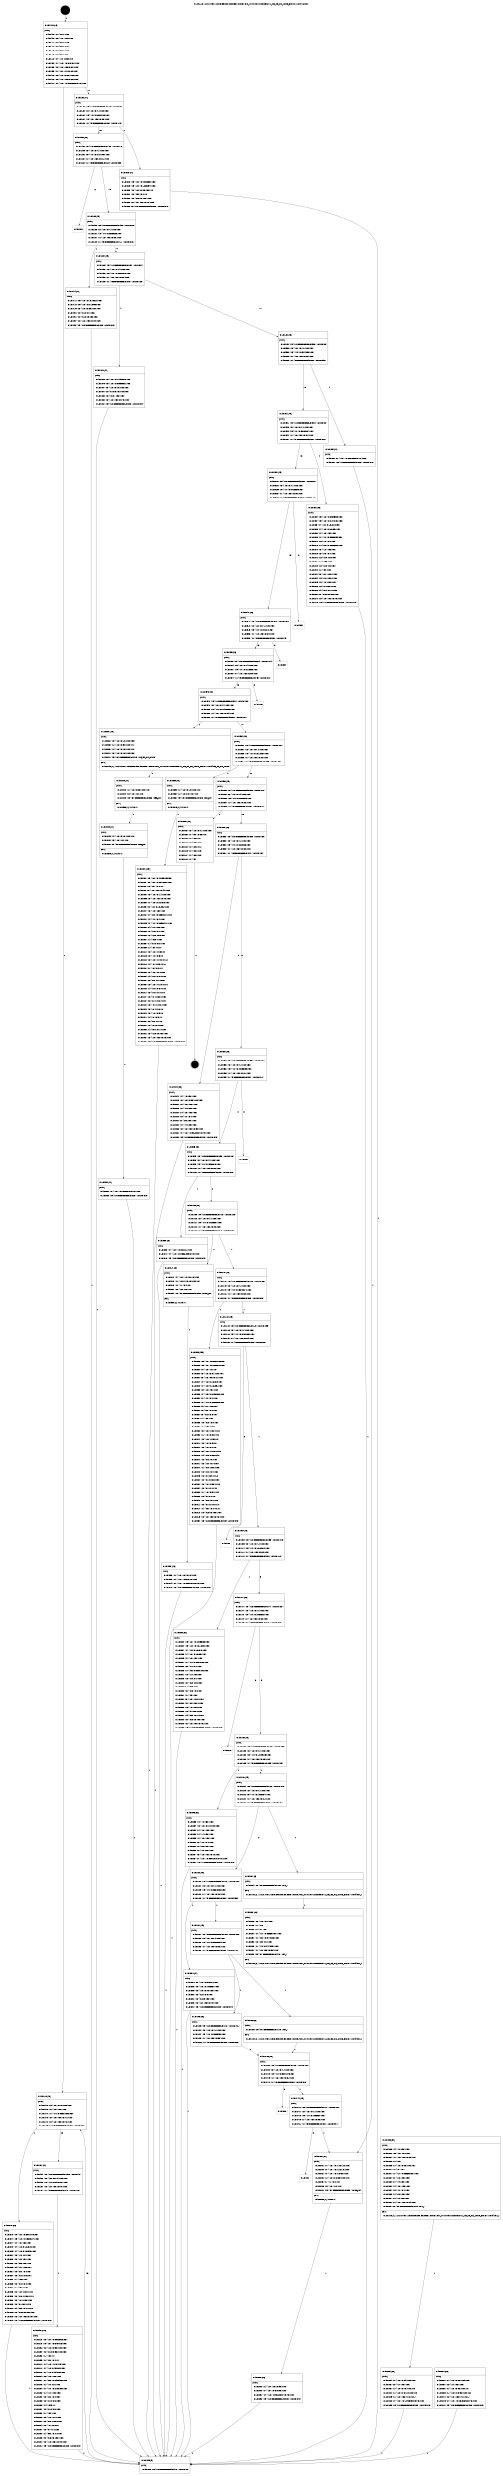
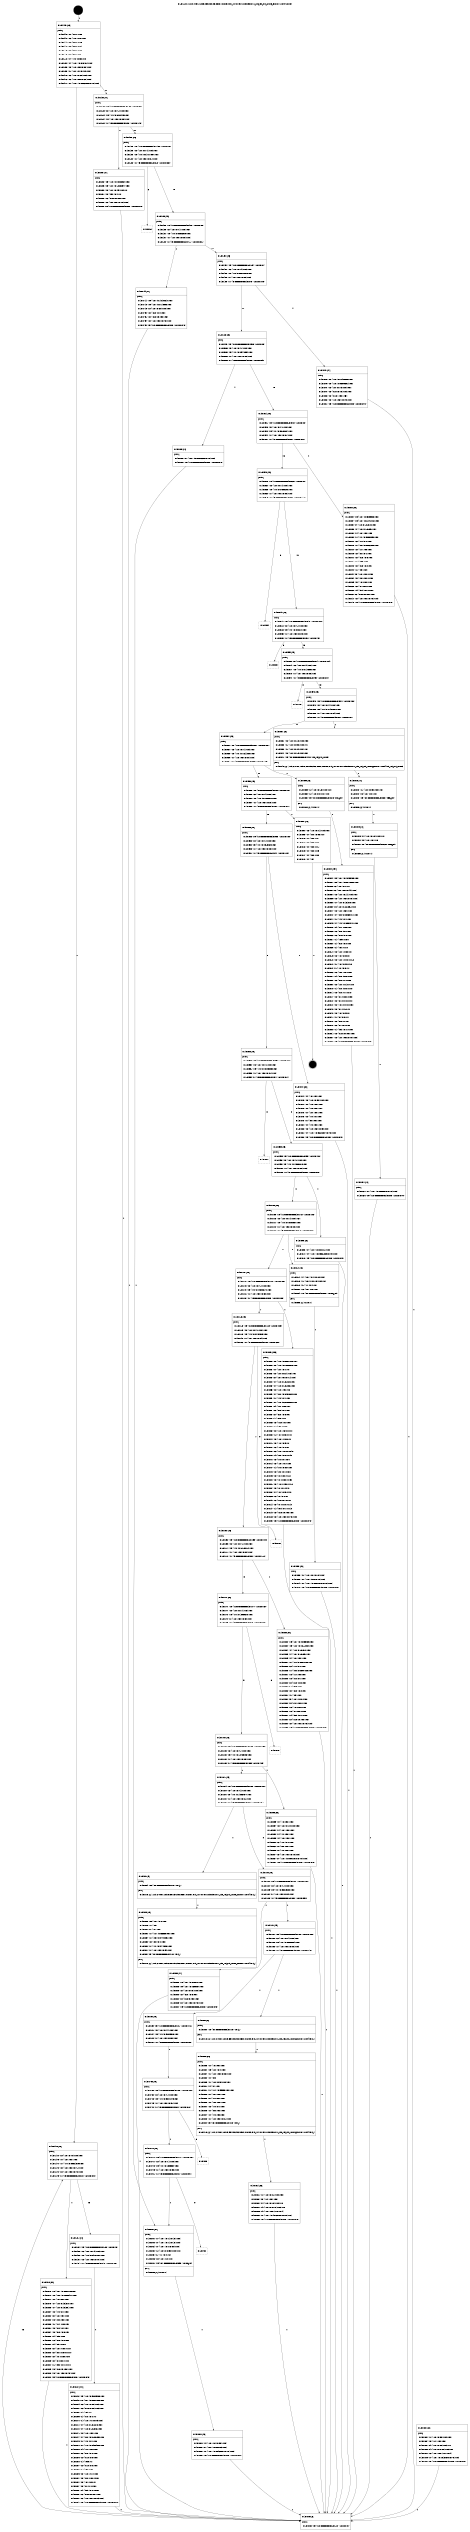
edge "0x401b8b [5]" -> "0x401708 [25]": now "0x401b8b [5]" -> "0x401b90 [52]"
